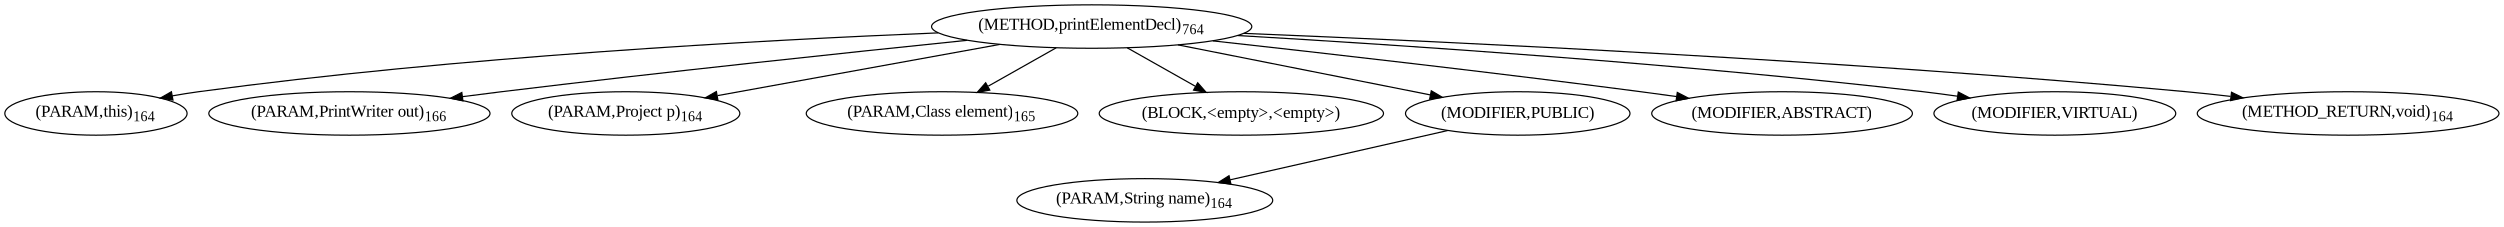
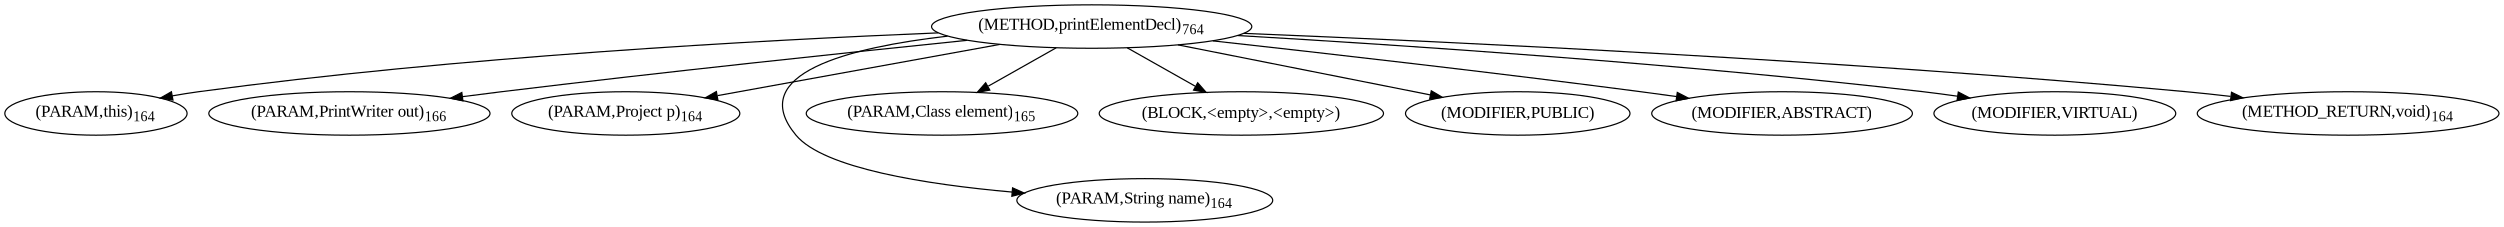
edge "(MODIFIER,PUBLIC)" -> "(PARAM,String name)": now "(METHOD,printElementDecl)" -> "(PARAM,String name)"
